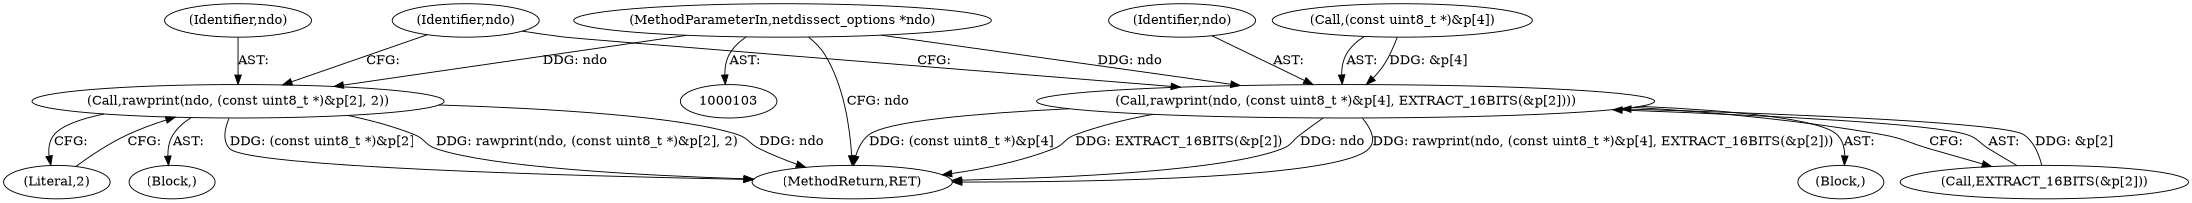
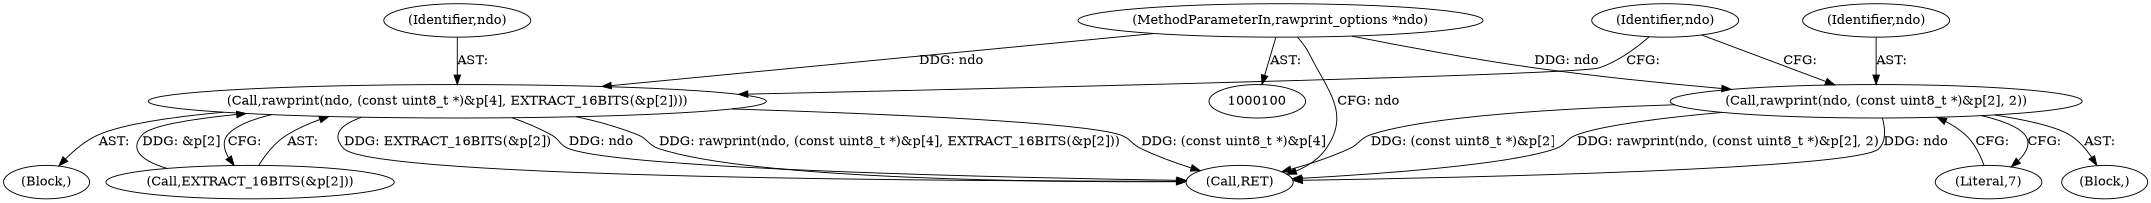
node "(MethodParameterIn,netdissect_options *ndo)": label "(MethodParameterIn,netdissect_options *ndo)" -> "(MethodParameterIn,rawprint_options *ndo)"
node "(Call,(const uint8_t *)&p[4])": removed
node "1000103": label "1000103" -> "1000100"
node "(Literal,2)": label "(Literal,2)" -> "(Literal,7)"
node "(MethodReturn,RET)": label "(MethodReturn,RET)" -> "(Call,RET)"
